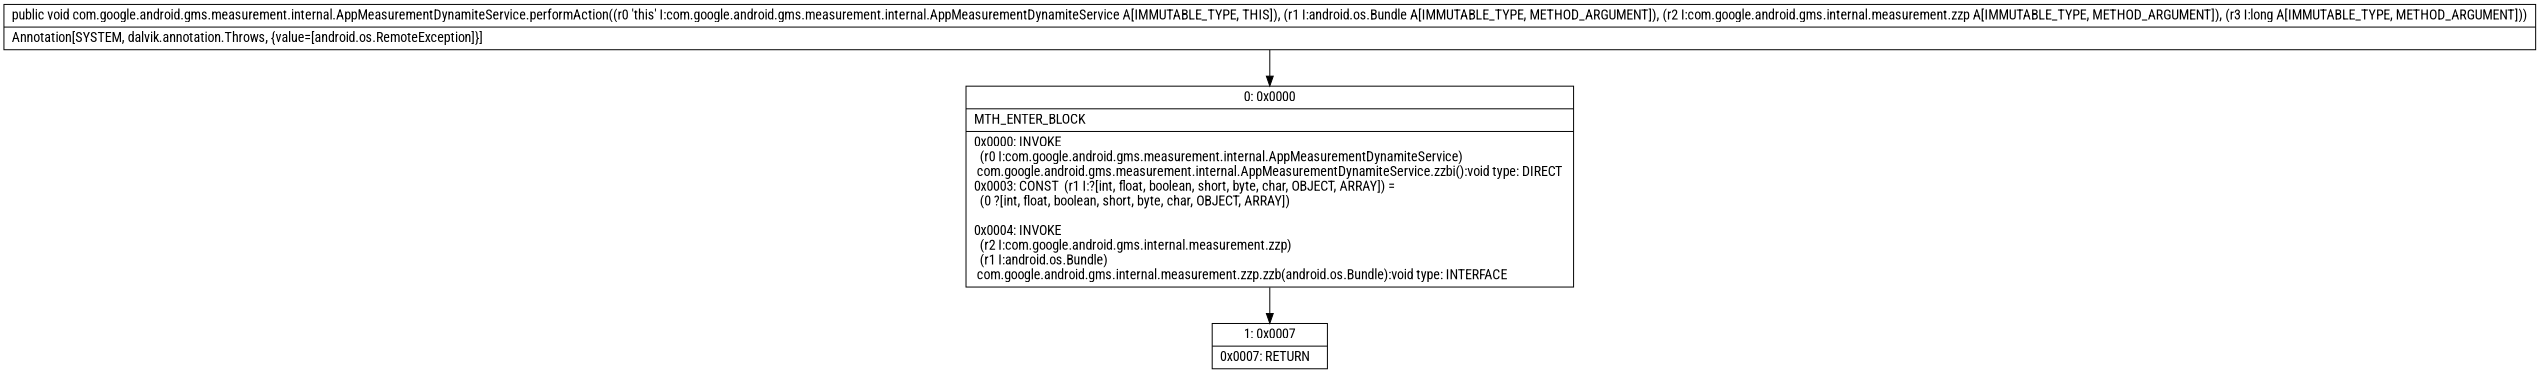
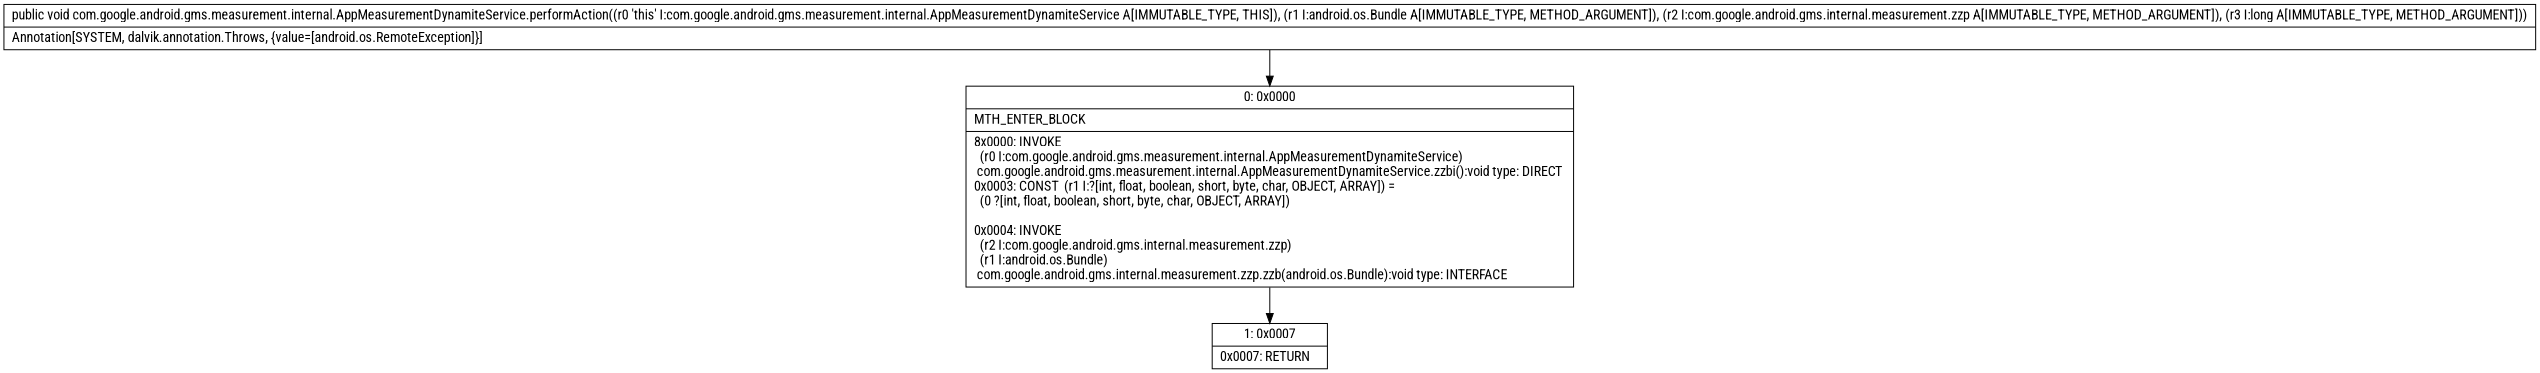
node "0: 0x0000": text "0x0000: INVOKE" -> "8x0000: INVOKE"
